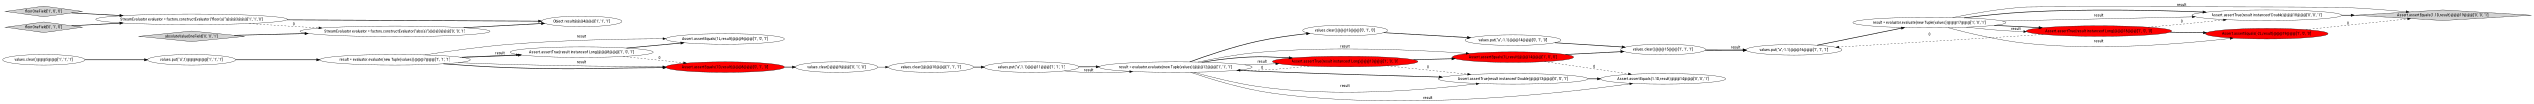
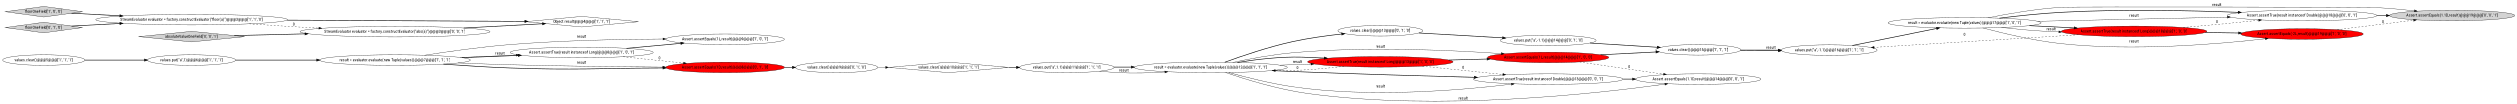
node "Assert.assertEquals(1.1D,result)@@@19@@@['0', '0', '1']": shape diamond -> ellipse
node "Object result@@@4@@@['1', '1', '1']": shape ellipse -> diamond
node "values.clear()@@@10@@@['1', '1', '1']": shape ellipse -> diamond
